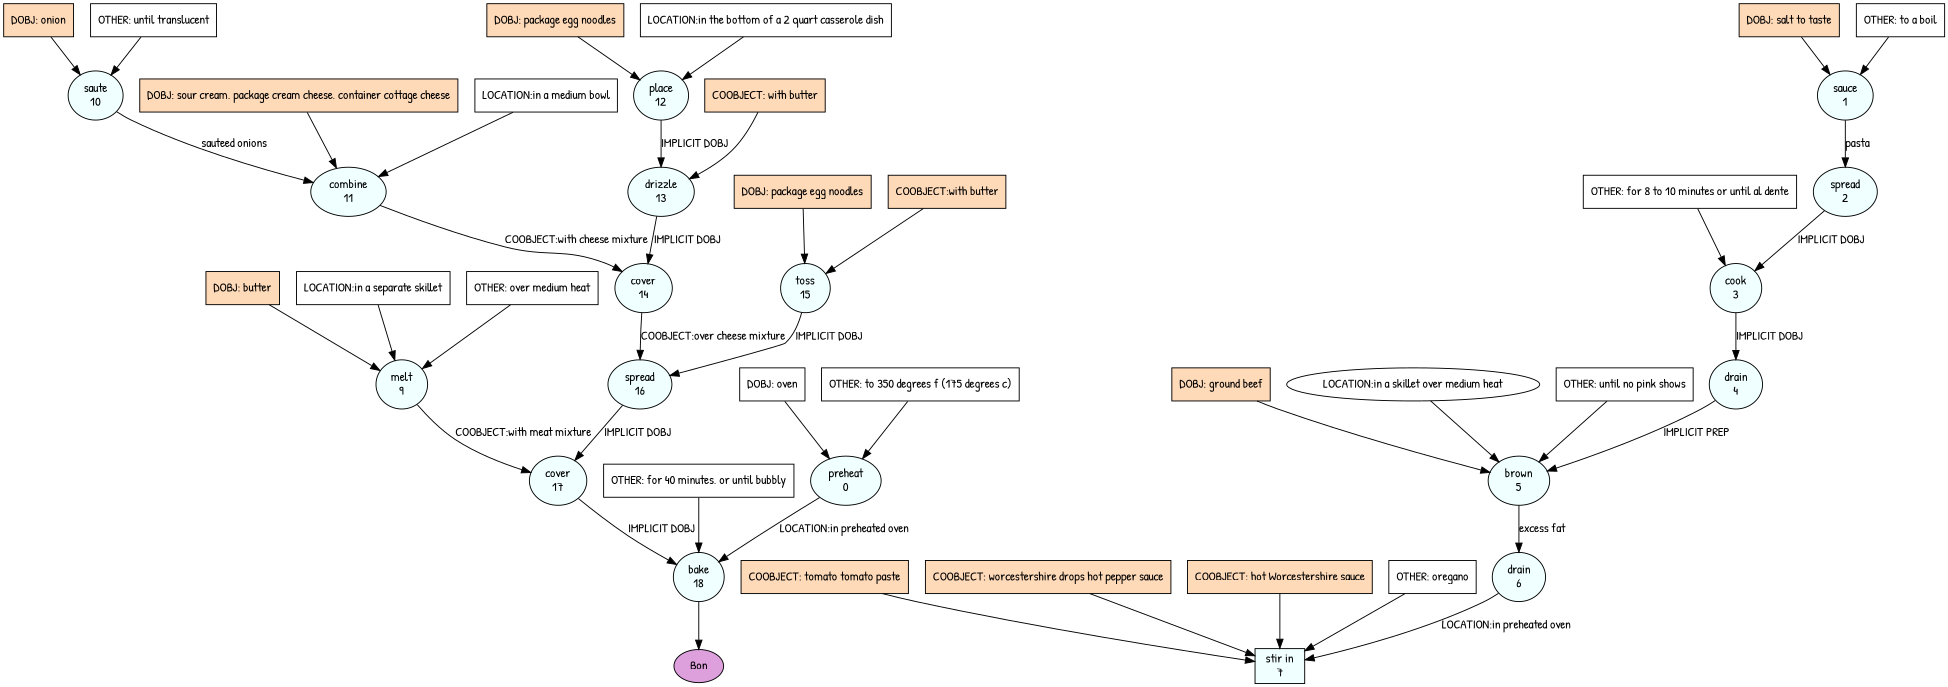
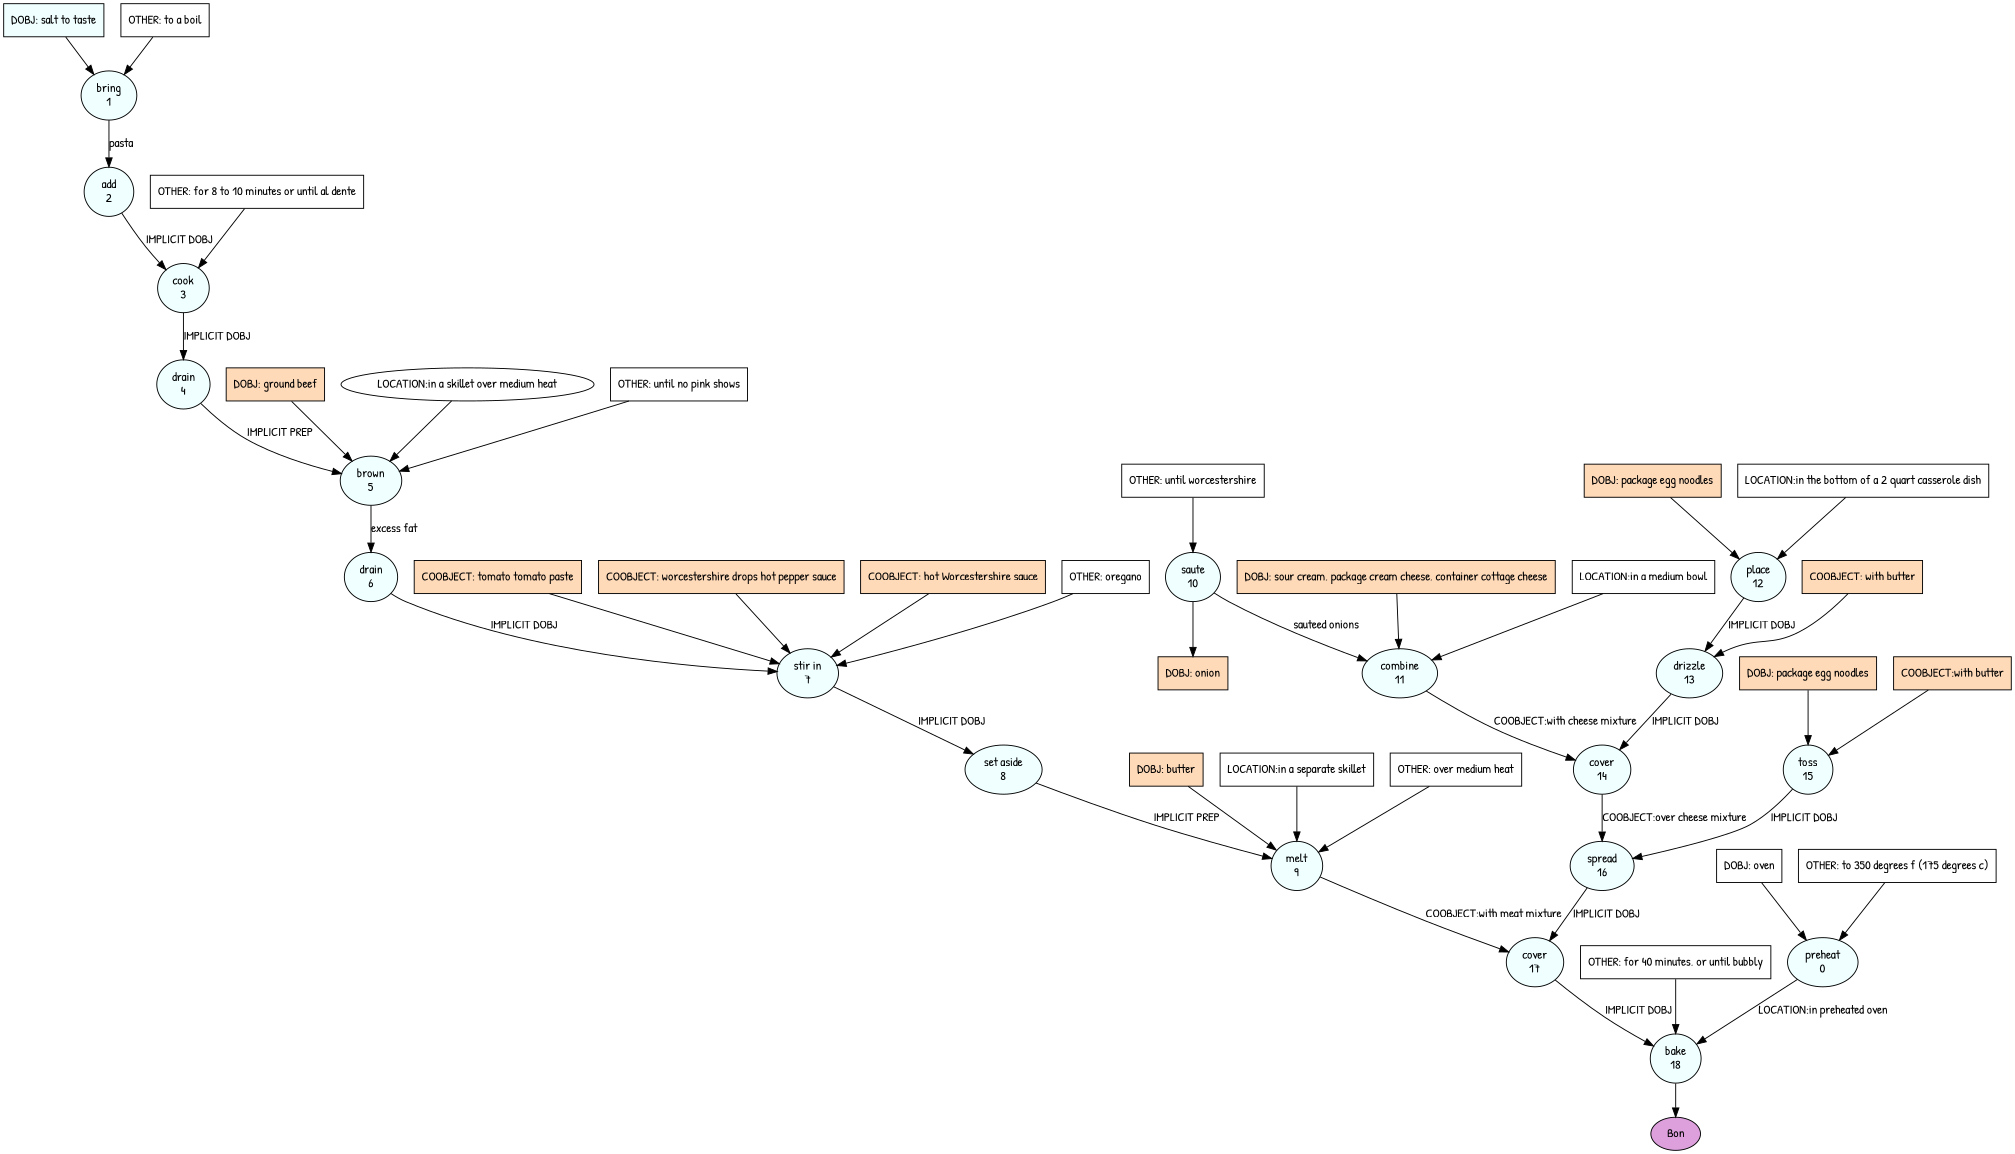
node "OTHER: until translucent": label "OTHER: until translucent" -> "OTHER: until worcestershire"
node "DOBJ: salt to taste": fillcolor peachpuff -> azure
edge "DOBJ: onion" -> "saute 10": reversed
node "sauce 1": label "sauce 1" -> "bring 1"
node "spread 2": label "spread 2" -> "add 2"
edge "drain 6" -> "stir in 7": label "LOCATION:in preheated oven" -> "IMPLICIT DOBJ"
node "stir in 7": shape box -> ellipse
node "set aside 8": added
